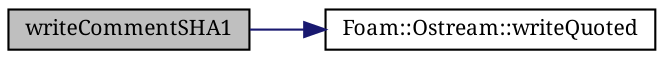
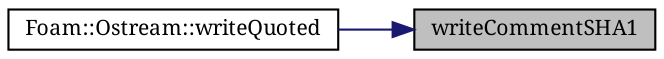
edge "writeCommentSHA1" -> "Foam::Ostream::writeQuoted": reversed
